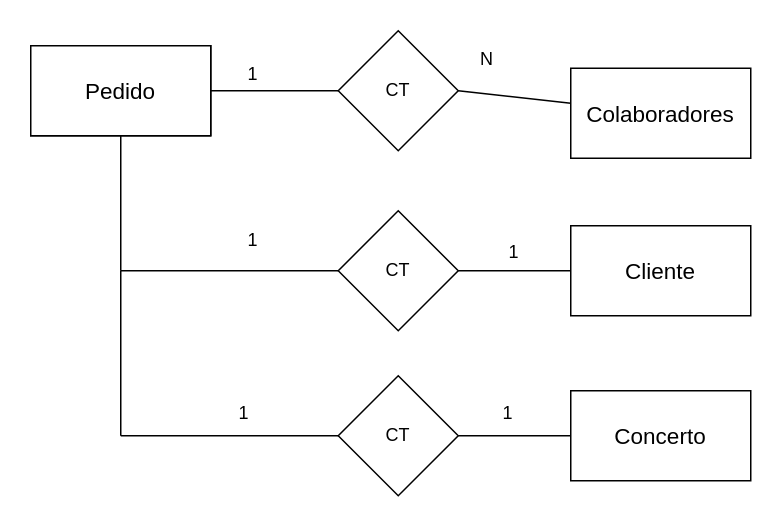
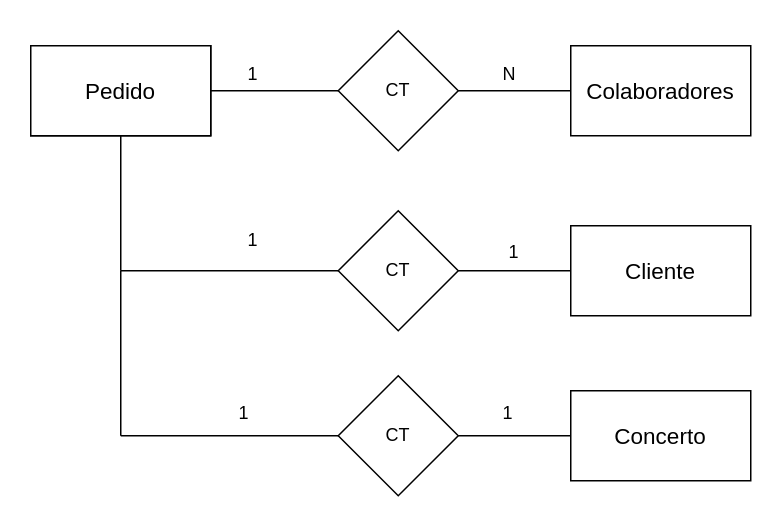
node "N": moved (492, 59) -> (515, 74)
node "Colaboradores": moved (661, 113) -> (661, 91)
